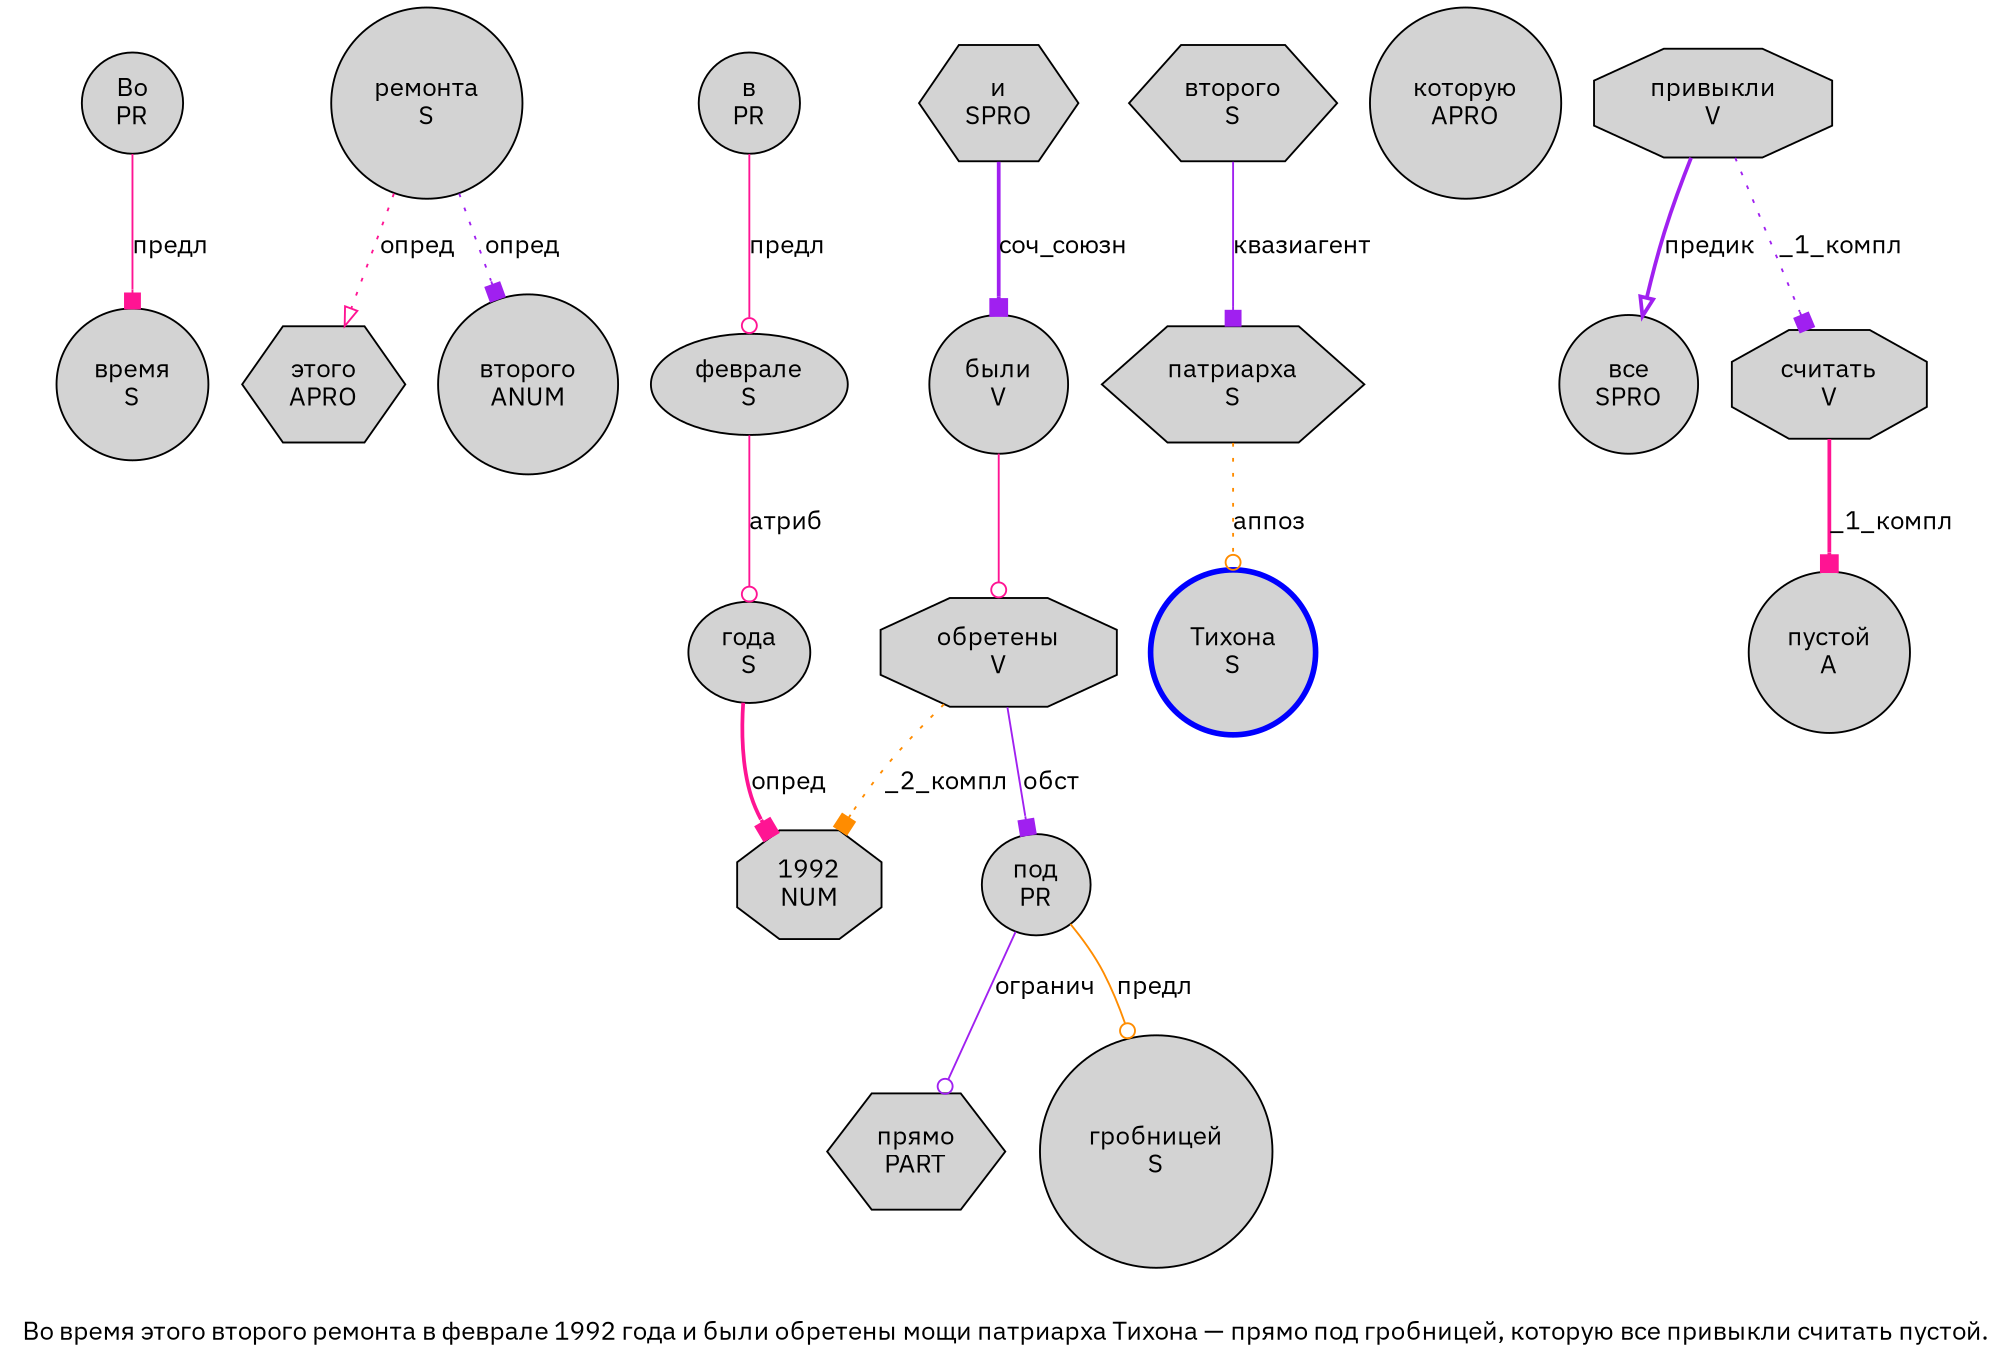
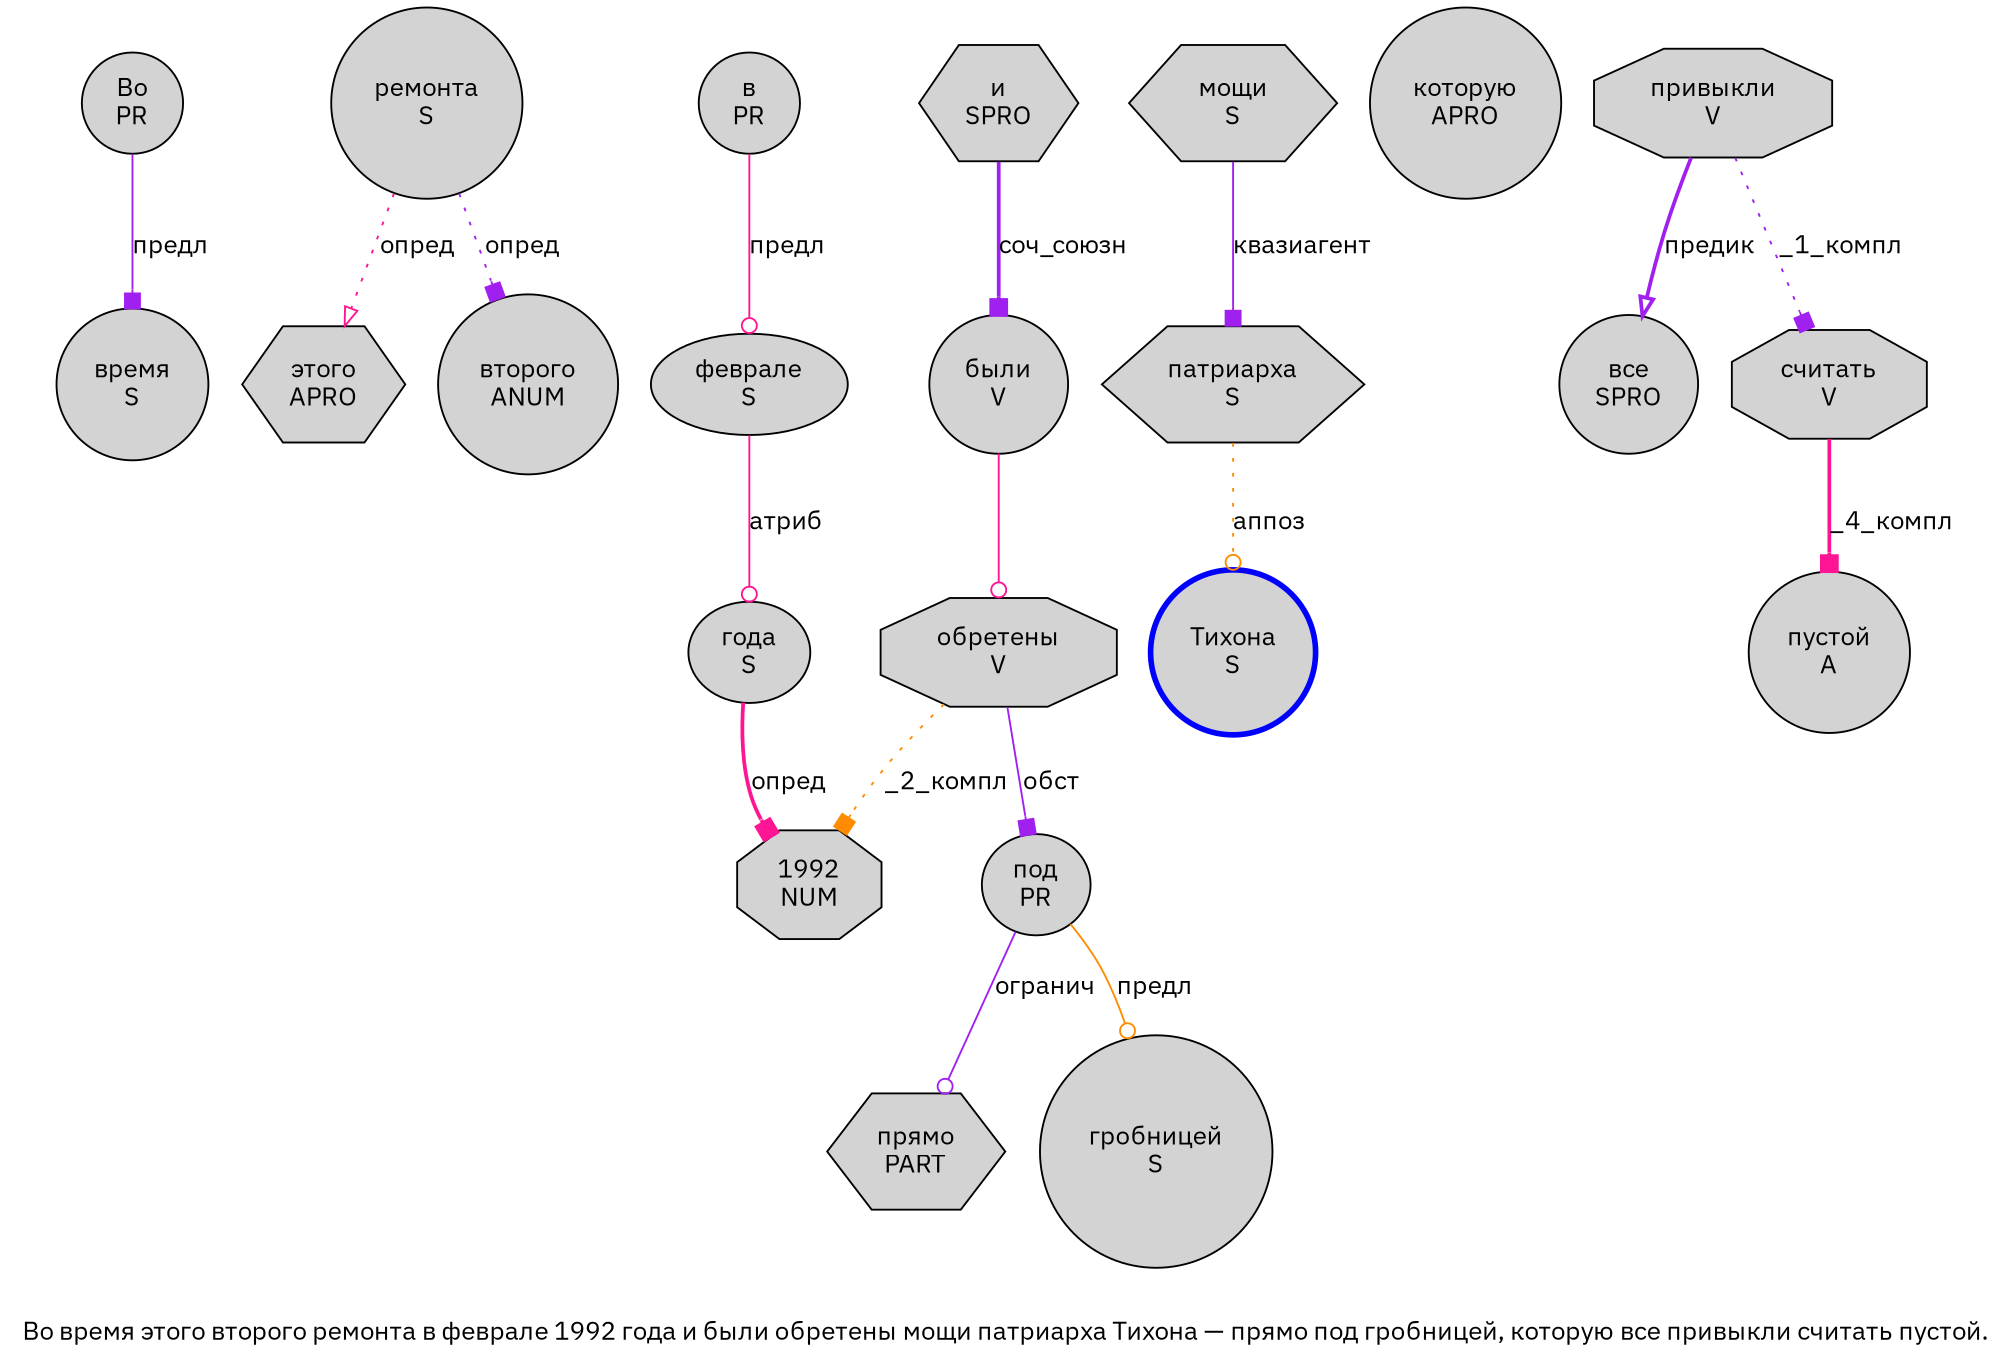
node "второго S": label "второго S" -> "мощи S"
edge "Во PR" -> "время S": color deeppink -> purple
edge "считать V" -> "пустой A": label "_1_компл" -> "_4_компл"
